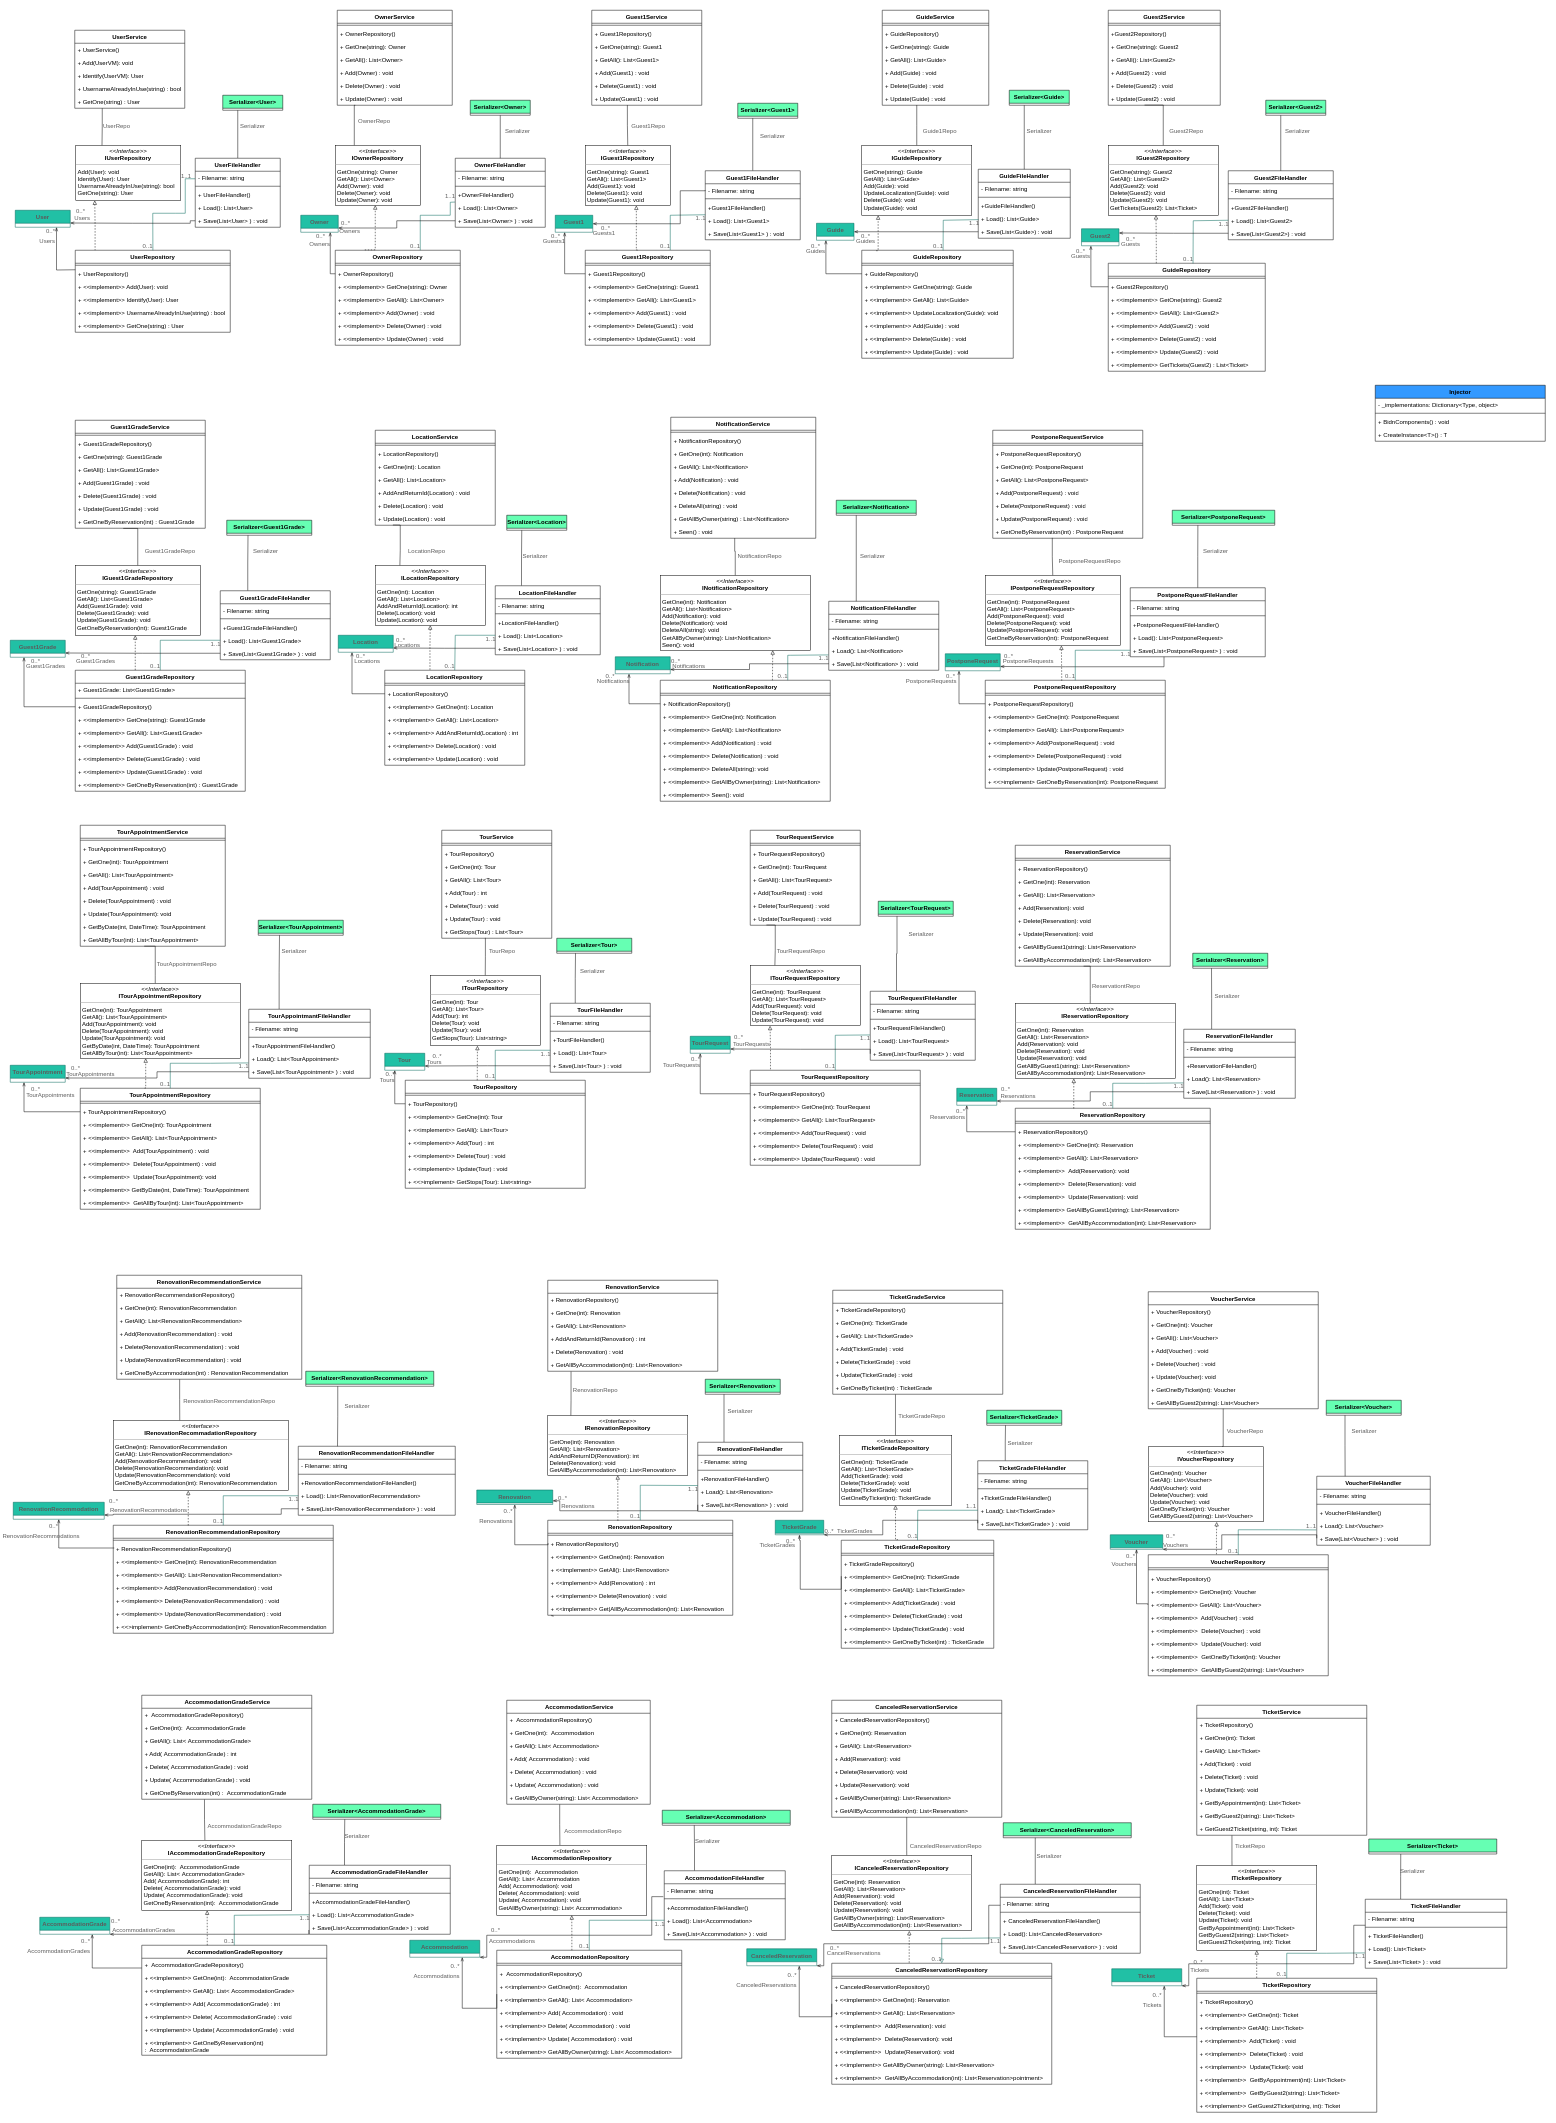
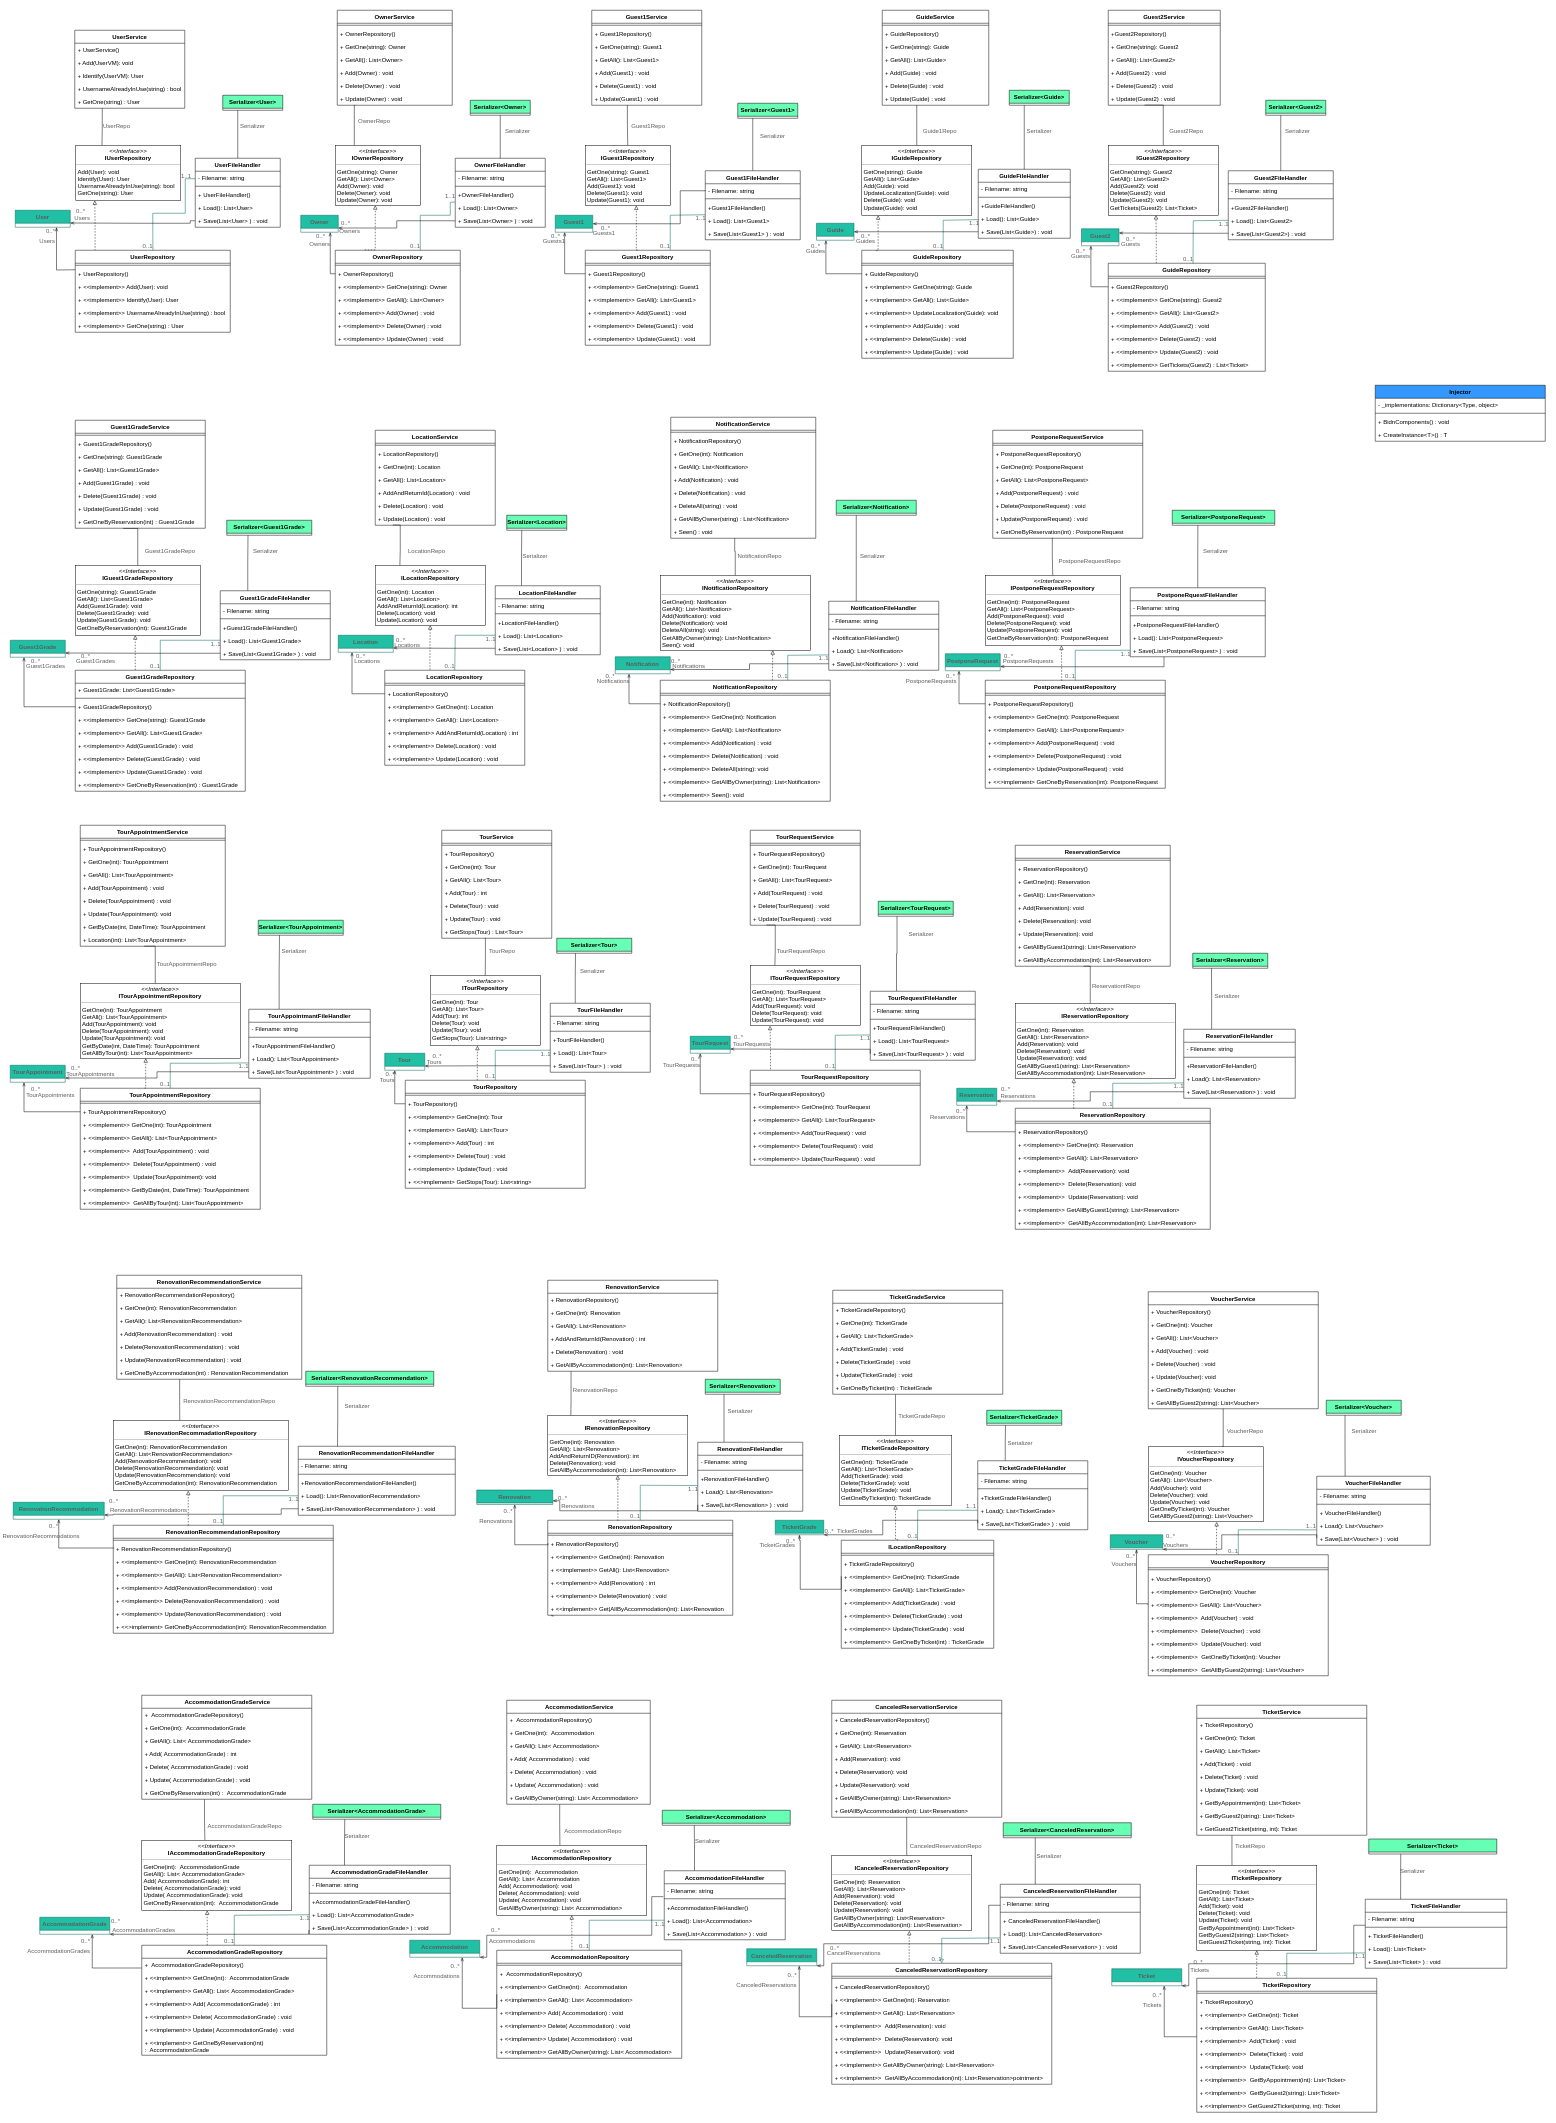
node "+ GetAllByTour(int): List<TourAppointment>": label "+ GetAllByTour(int): List<TourAppointment>" -> "+ Location(int): List<TourAppointment>"
node "TicketGradeRepository": label "TicketGradeRepository" -> "ILocationRepository"
